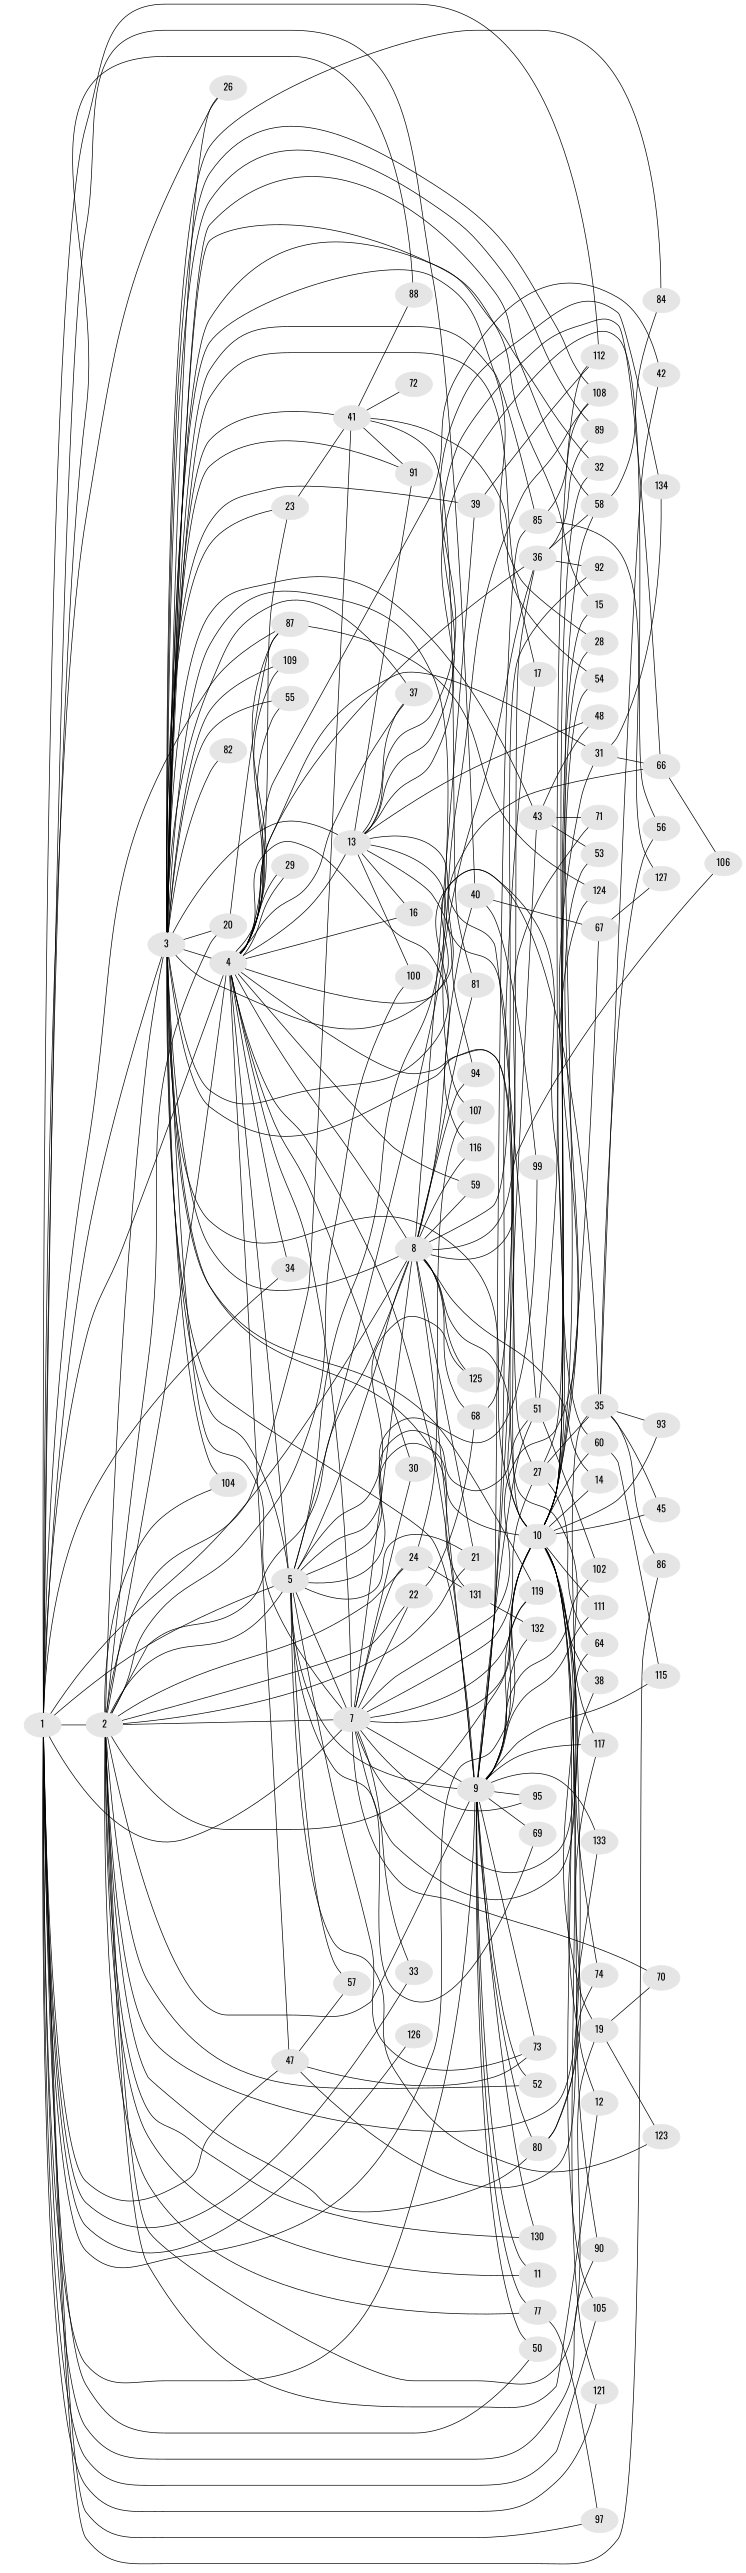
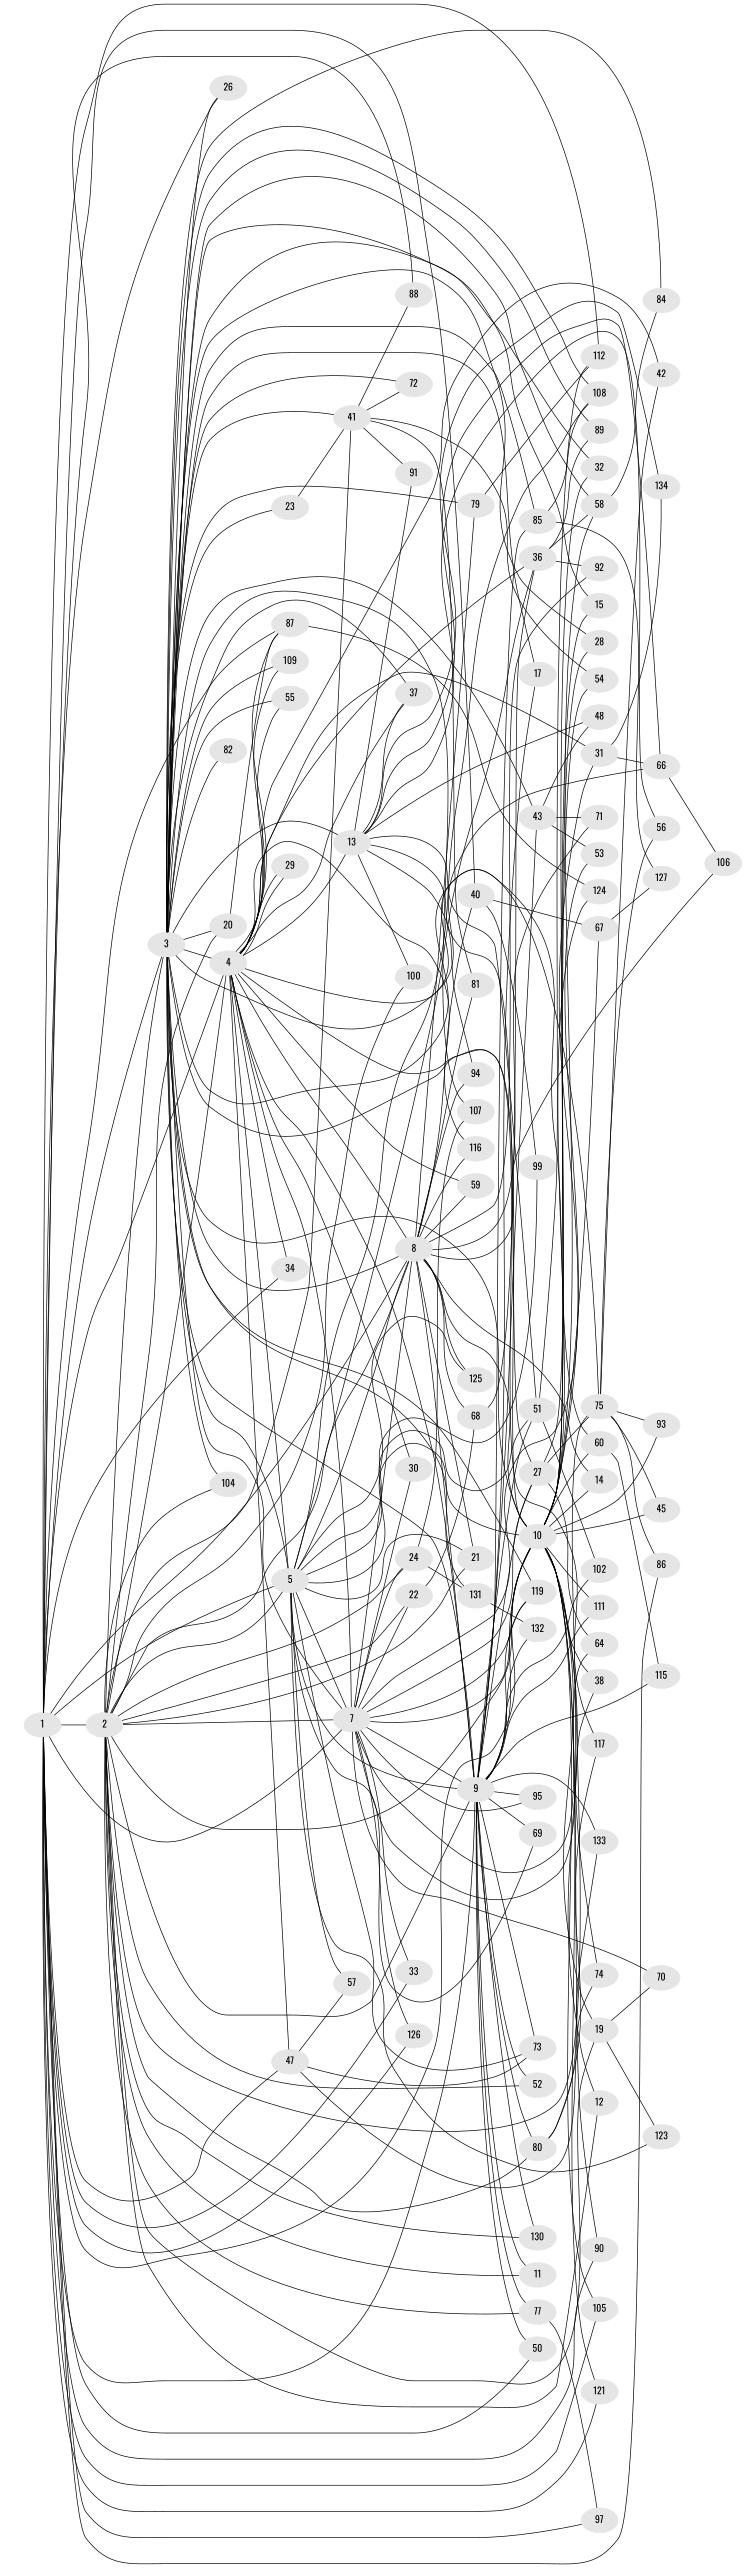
edge "91" -- "3": now "72" -- "3"
node "39": label "39" -> "79"
edge "23" -- "4": removed
node "16": removed
node "35": label "35" -> "75"
edge "117" -- "9": now "27" -- "9"
edge "7" -- "126": added
